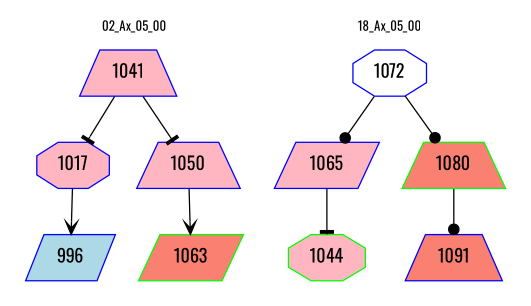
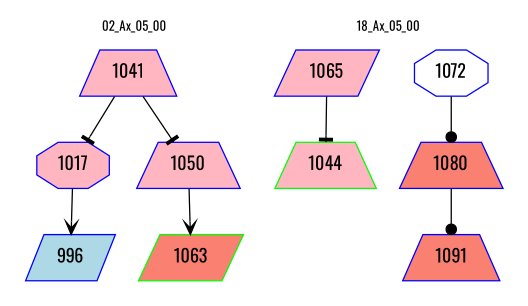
edge "1072" -> "1065": removed
node "1080": color green -> blue
node "1044": shape octagon -> trapezium
